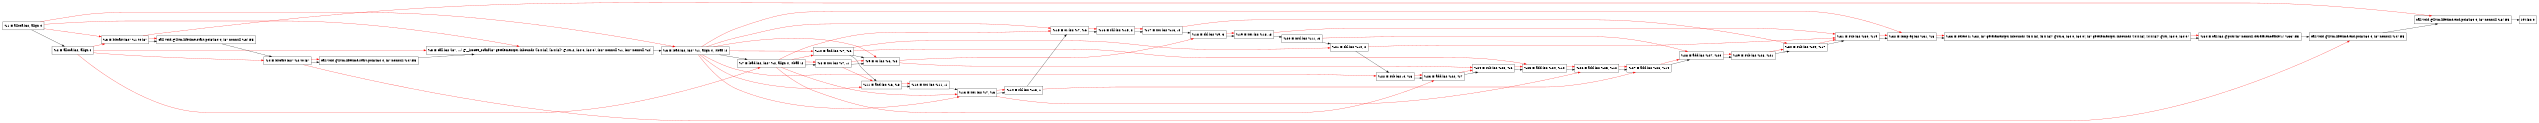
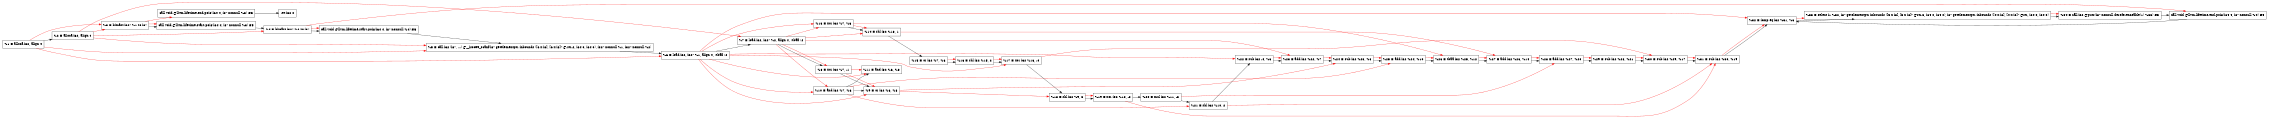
edge "%6 = load i32, i32* %1, align 4, !tbaa !2" -> "%15 = or i32 %7, %6": now "%6 = load i32, i32* %1, align 4, !tbaa !2" -> "%17 = xor i32 %16, -4"
edge "call void @llvm.lifetime.end.p0i8(i64 4, i8* nonnull %4) #5" -> "call void @llvm.lifetime.end.p0i8(i64 4, i8* nonnull %3) #5": now "call void @llvm.lifetime.end.p0i8(i64 4, i8* nonnull %4) #5" -> "%32 = icmp eq i32 %31, %6"
edge "%7 = load i32, i32* %2, align 4, !tbaa !2" -> "%15 = or i32 %7, %6": now "%7 = load i32, i32* %2, align 4, !tbaa !2" -> "%14 = shl i32 %13, 1"
node "%26 = add i32 %25, %12": label "%26 = add i32 %25, %12" -> "%26 = tbaa i32 %25, %12"
node "%12 = xor i32 %11, -1": removed
